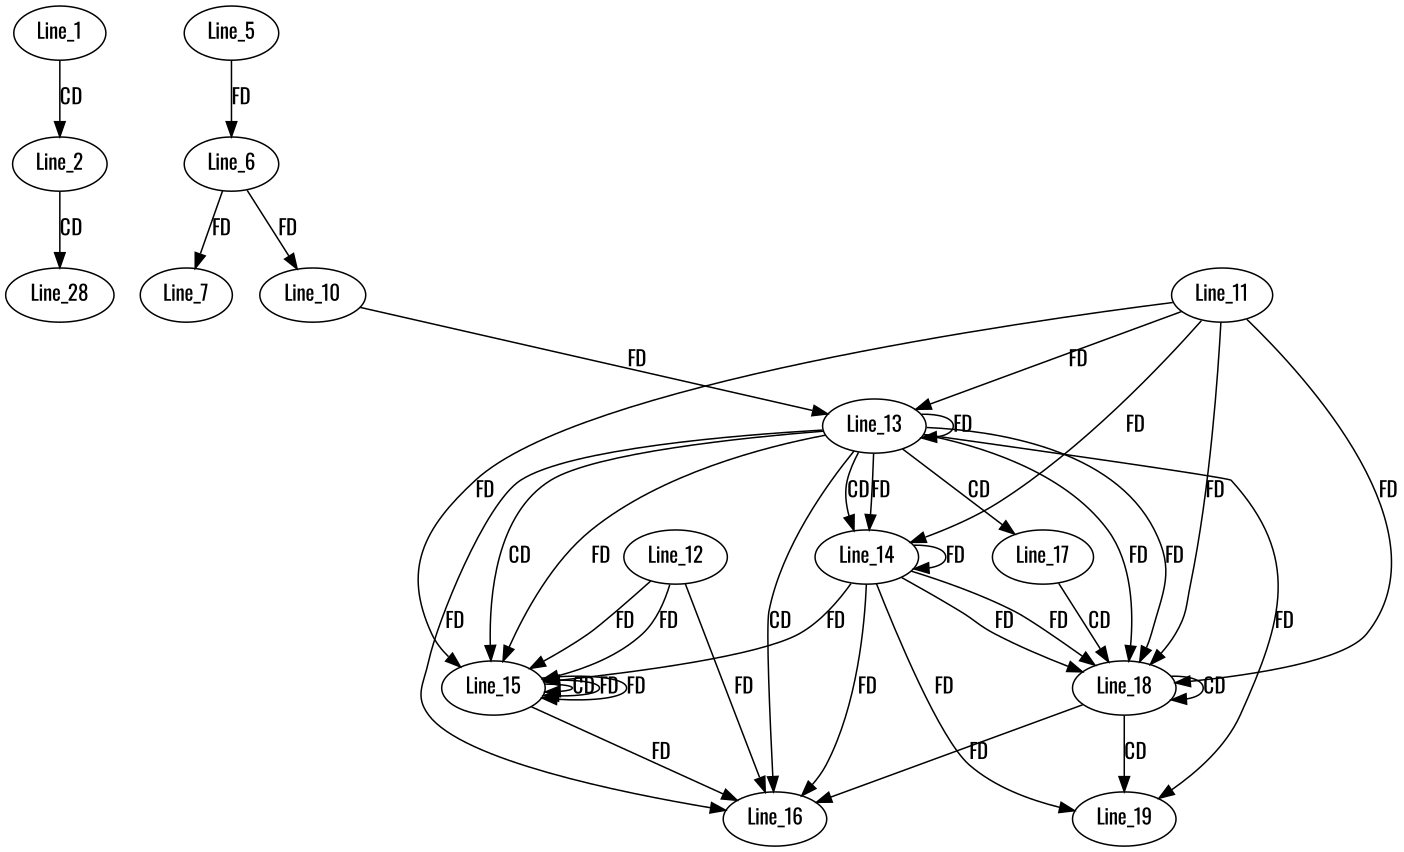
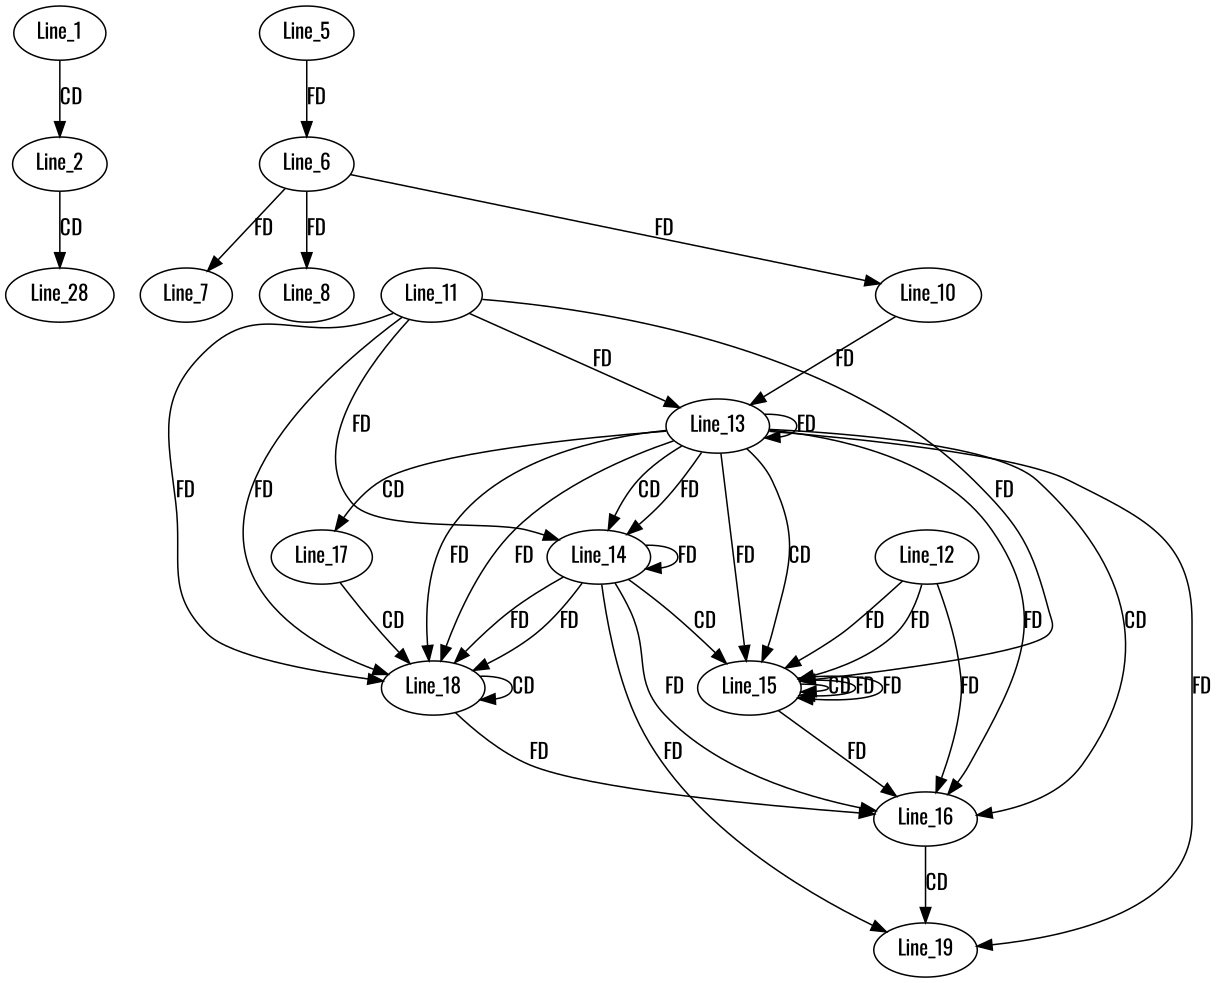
node "Line_8": added
edge "Line_14" -> "Line_15": label "FD" -> "CD"
edge "Line_18" -> "Line_19": now "Line_16" -> "Line_19"
